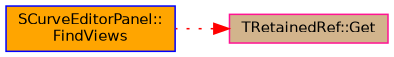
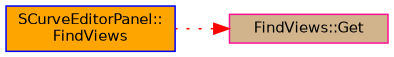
node "TRetainedRef::Get": label "TRetainedRef::Get" -> "FindViews::Get"
